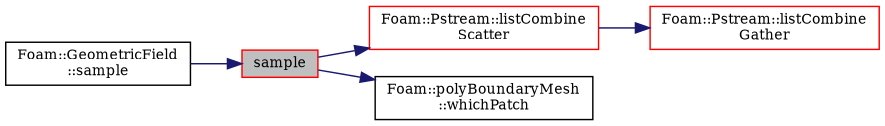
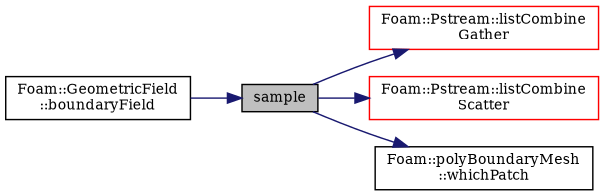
edge "Foam::Pstream::listCombine Scatter" -> "Foam::Pstream::listCombine Gather": now "sample" -> "Foam::Pstream::listCombine Gather"
node "Foam::GeometricField ::sample": label "Foam::GeometricField ::sample" -> "Foam::GeometricField ::boundaryField"
node "sample": color red -> black
